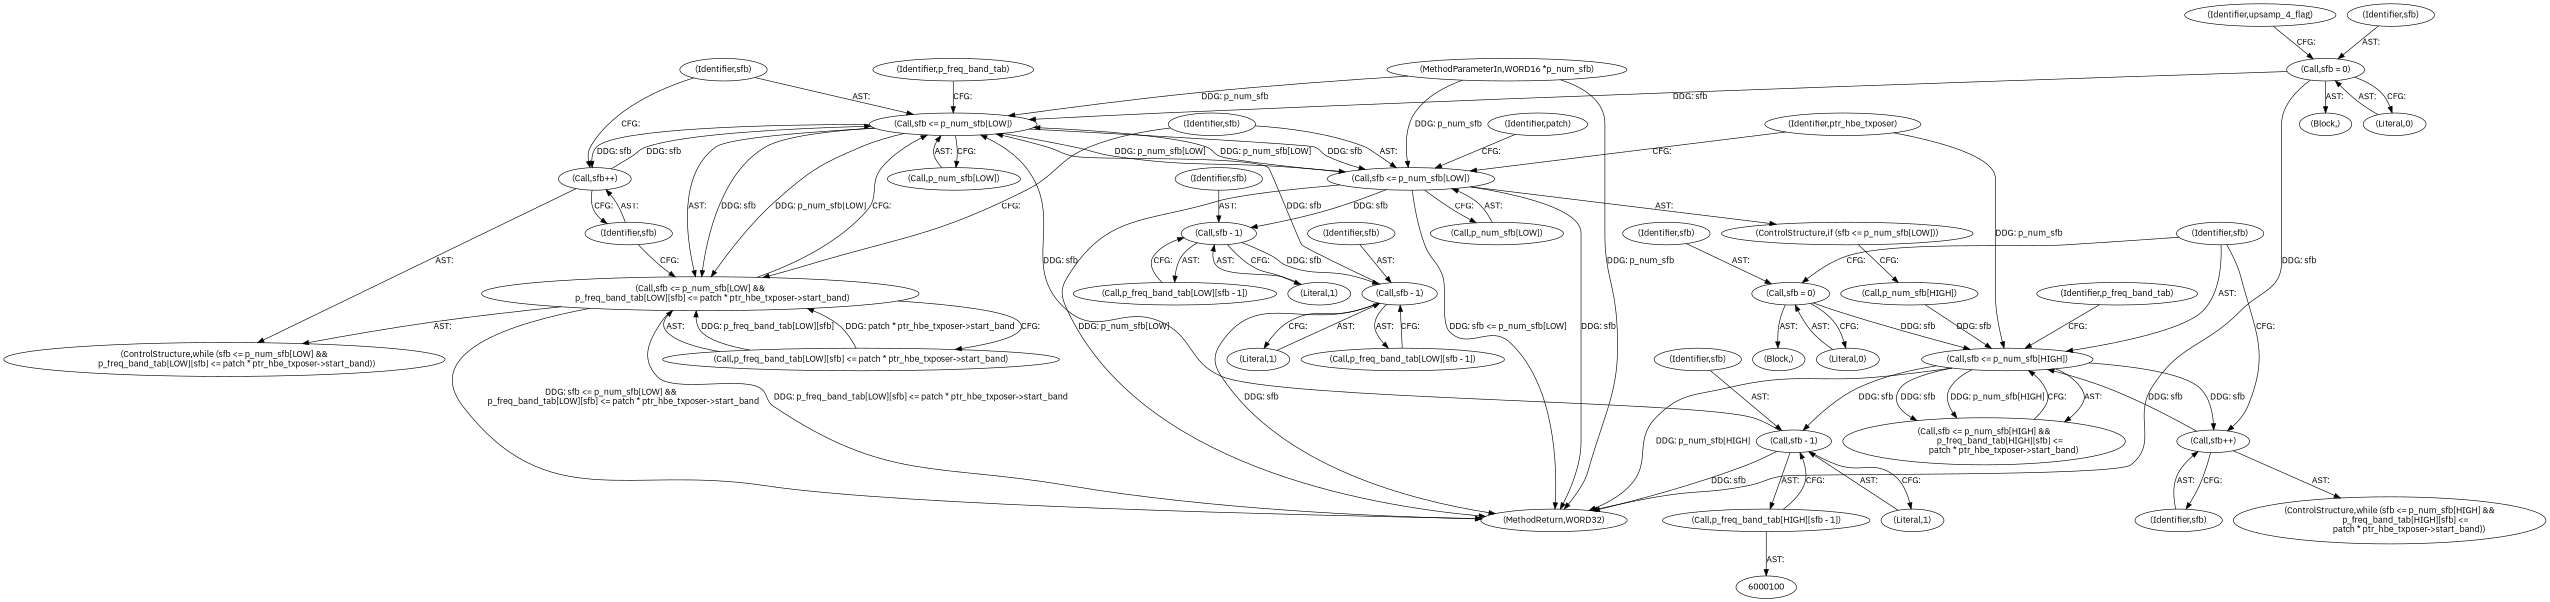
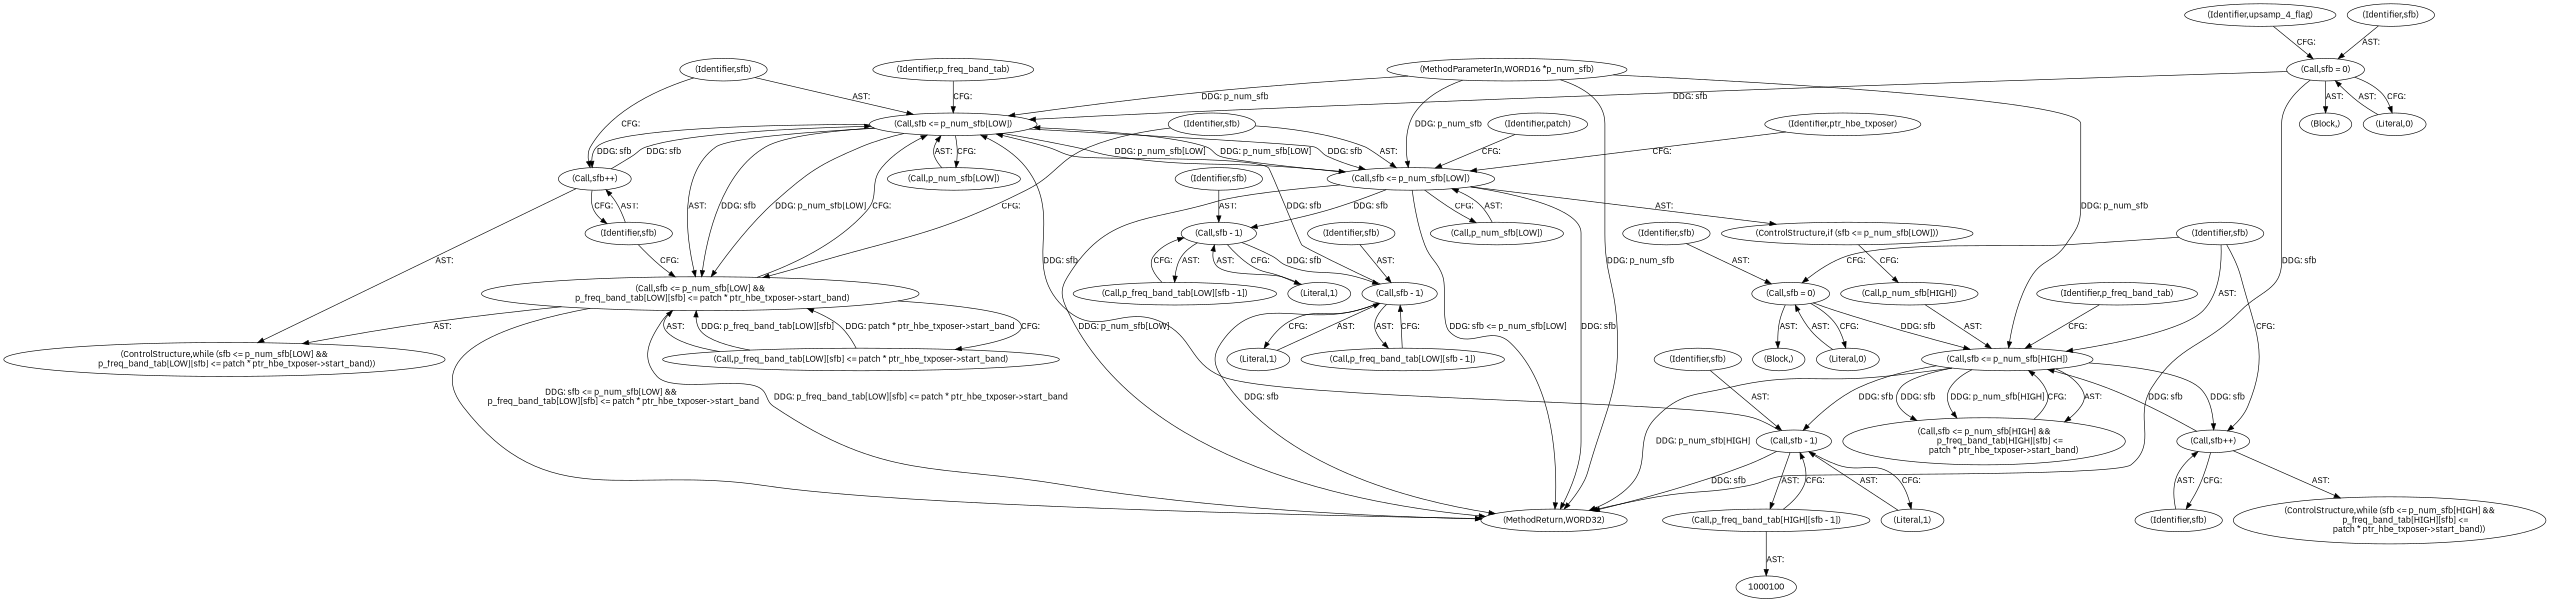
edge "(Identifier,ptr_hbe_txposer)" -> "(Call,sfb <= p_num_sfb[HIGH])": now "(MethodParameterIn,WORD16 *p_num_sfb)" -> "(Call,sfb <= p_num_sfb[HIGH])"
edge "(Call,p_num_sfb[HIGH])" -> "(Call,sfb <= p_num_sfb[HIGH])": label "DDG: sfb" -> "AST: "
node "6000100": label "6000100" -> "1000100"
